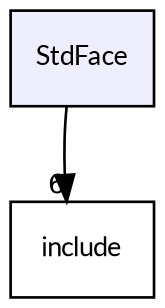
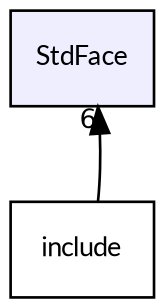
edge "StdFace" -> "include": reversed
